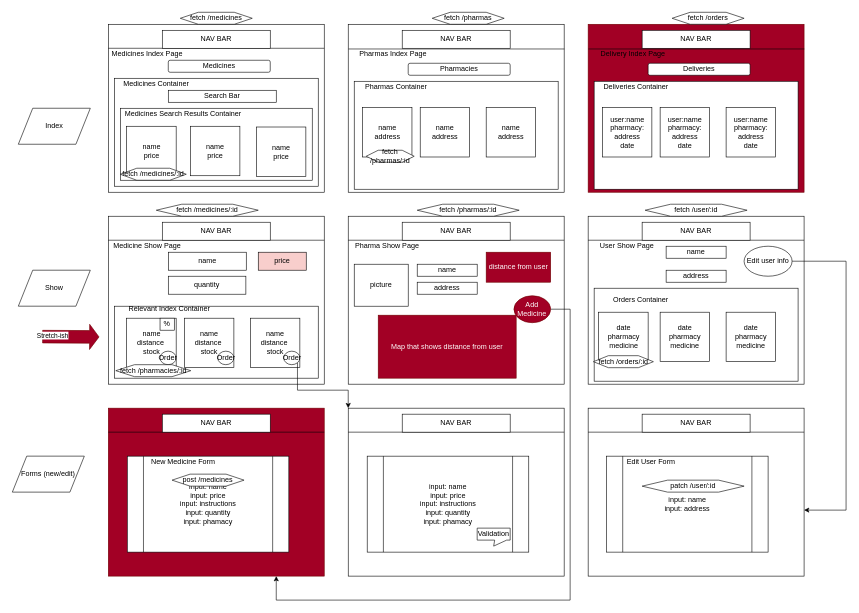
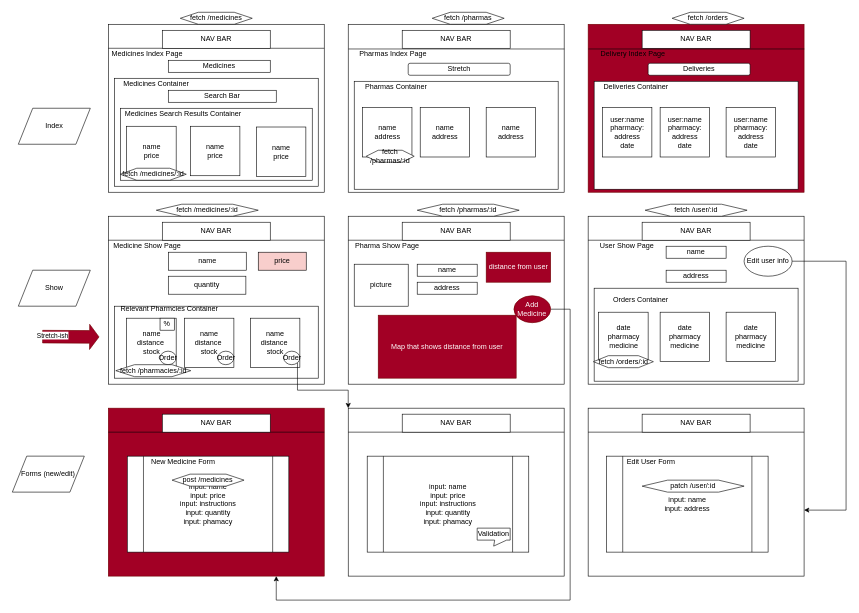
node "Medicines": shape rounded rectangle -> rectangle
node "Pharmacies": label "Pharmacies" -> "Stretch"
node "Relevant Index Container": label "Relevant Index Container" -> "Relevant Pharmcies Container"
